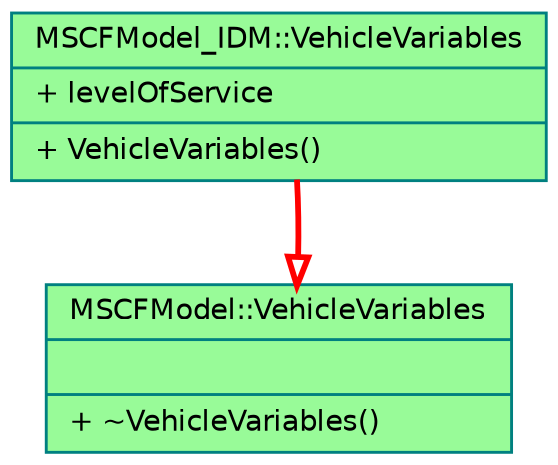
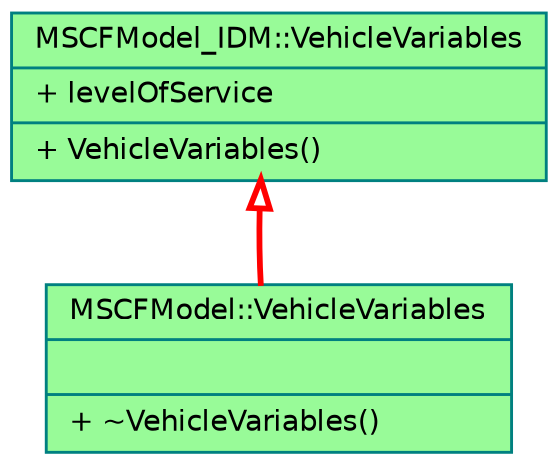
edge "MSCFModel_IDM::VehicleVariables" -> "MSCFModel::VehicleVariables": reversed
